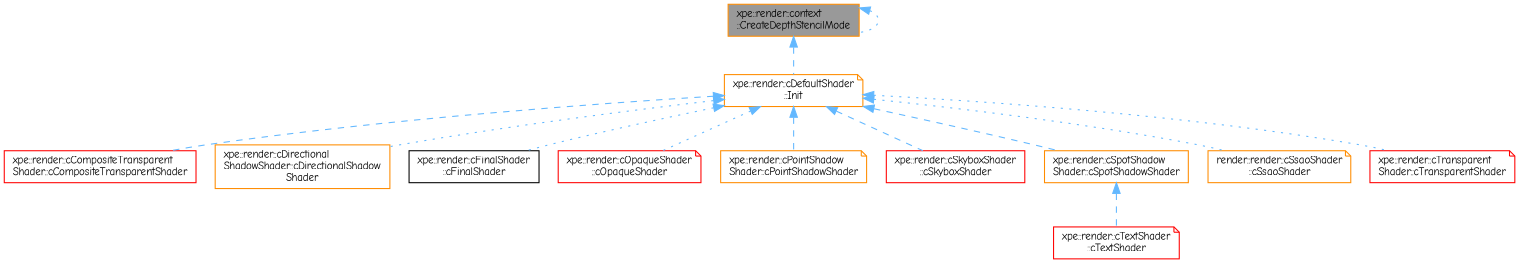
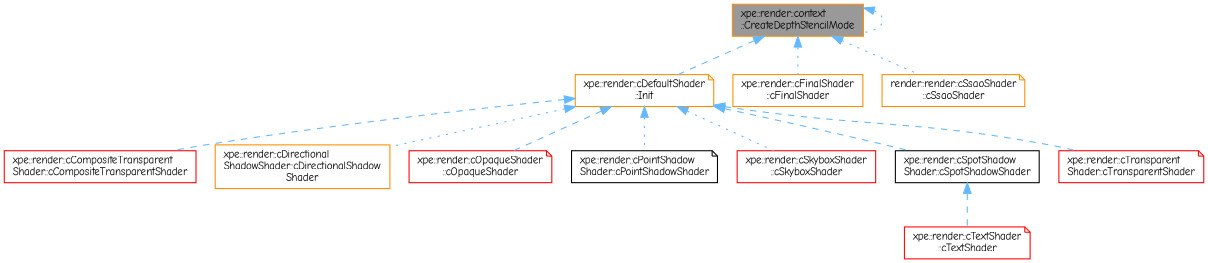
edge "xpe::render::cTransparent Shader::cTransparentShader" -> "xpe::render::cDefaultShader ::Init": style dotted -> dashed
edge "render::render::cSsaoShader ::cSsaoShader" -> "xpe::render::cDefaultShader ::Init": now "render::render::cSsaoShader ::cSsaoShader" -> "xpe::render::context ::CreateDepthStencilMode"
edge "xpe::render::cFinalShader ::cFinalShader" -> "xpe::render::cDefaultShader ::Init": now "xpe::render::cFinalShader ::cFinalShader" -> "xpe::render::context ::CreateDepthStencilMode"
edge "xpe::render::cOpaqueShader ::cOpaqueShader" -> "xpe::render::cDefaultShader ::Init": style dotted -> dashed
edge "xpe::render::cSkyboxShader ::cSkyboxShader" -> "xpe::render::cDefaultShader ::Init": style dashed -> dotted
edge "xpe::render::cPointShadow Shader::cPointShadowShader" -> "xpe::render::cDefaultShader ::Init": style dashed -> dotted
node "xpe::render::cFinalShader ::cFinalShader": color black -> darkorange
node "xpe::render::cPointShadow Shader::cPointShadowShader": color darkorange -> black
node "xpe::render::cSpotShadow Shader::cSpotShadowShader": color darkorange -> black
